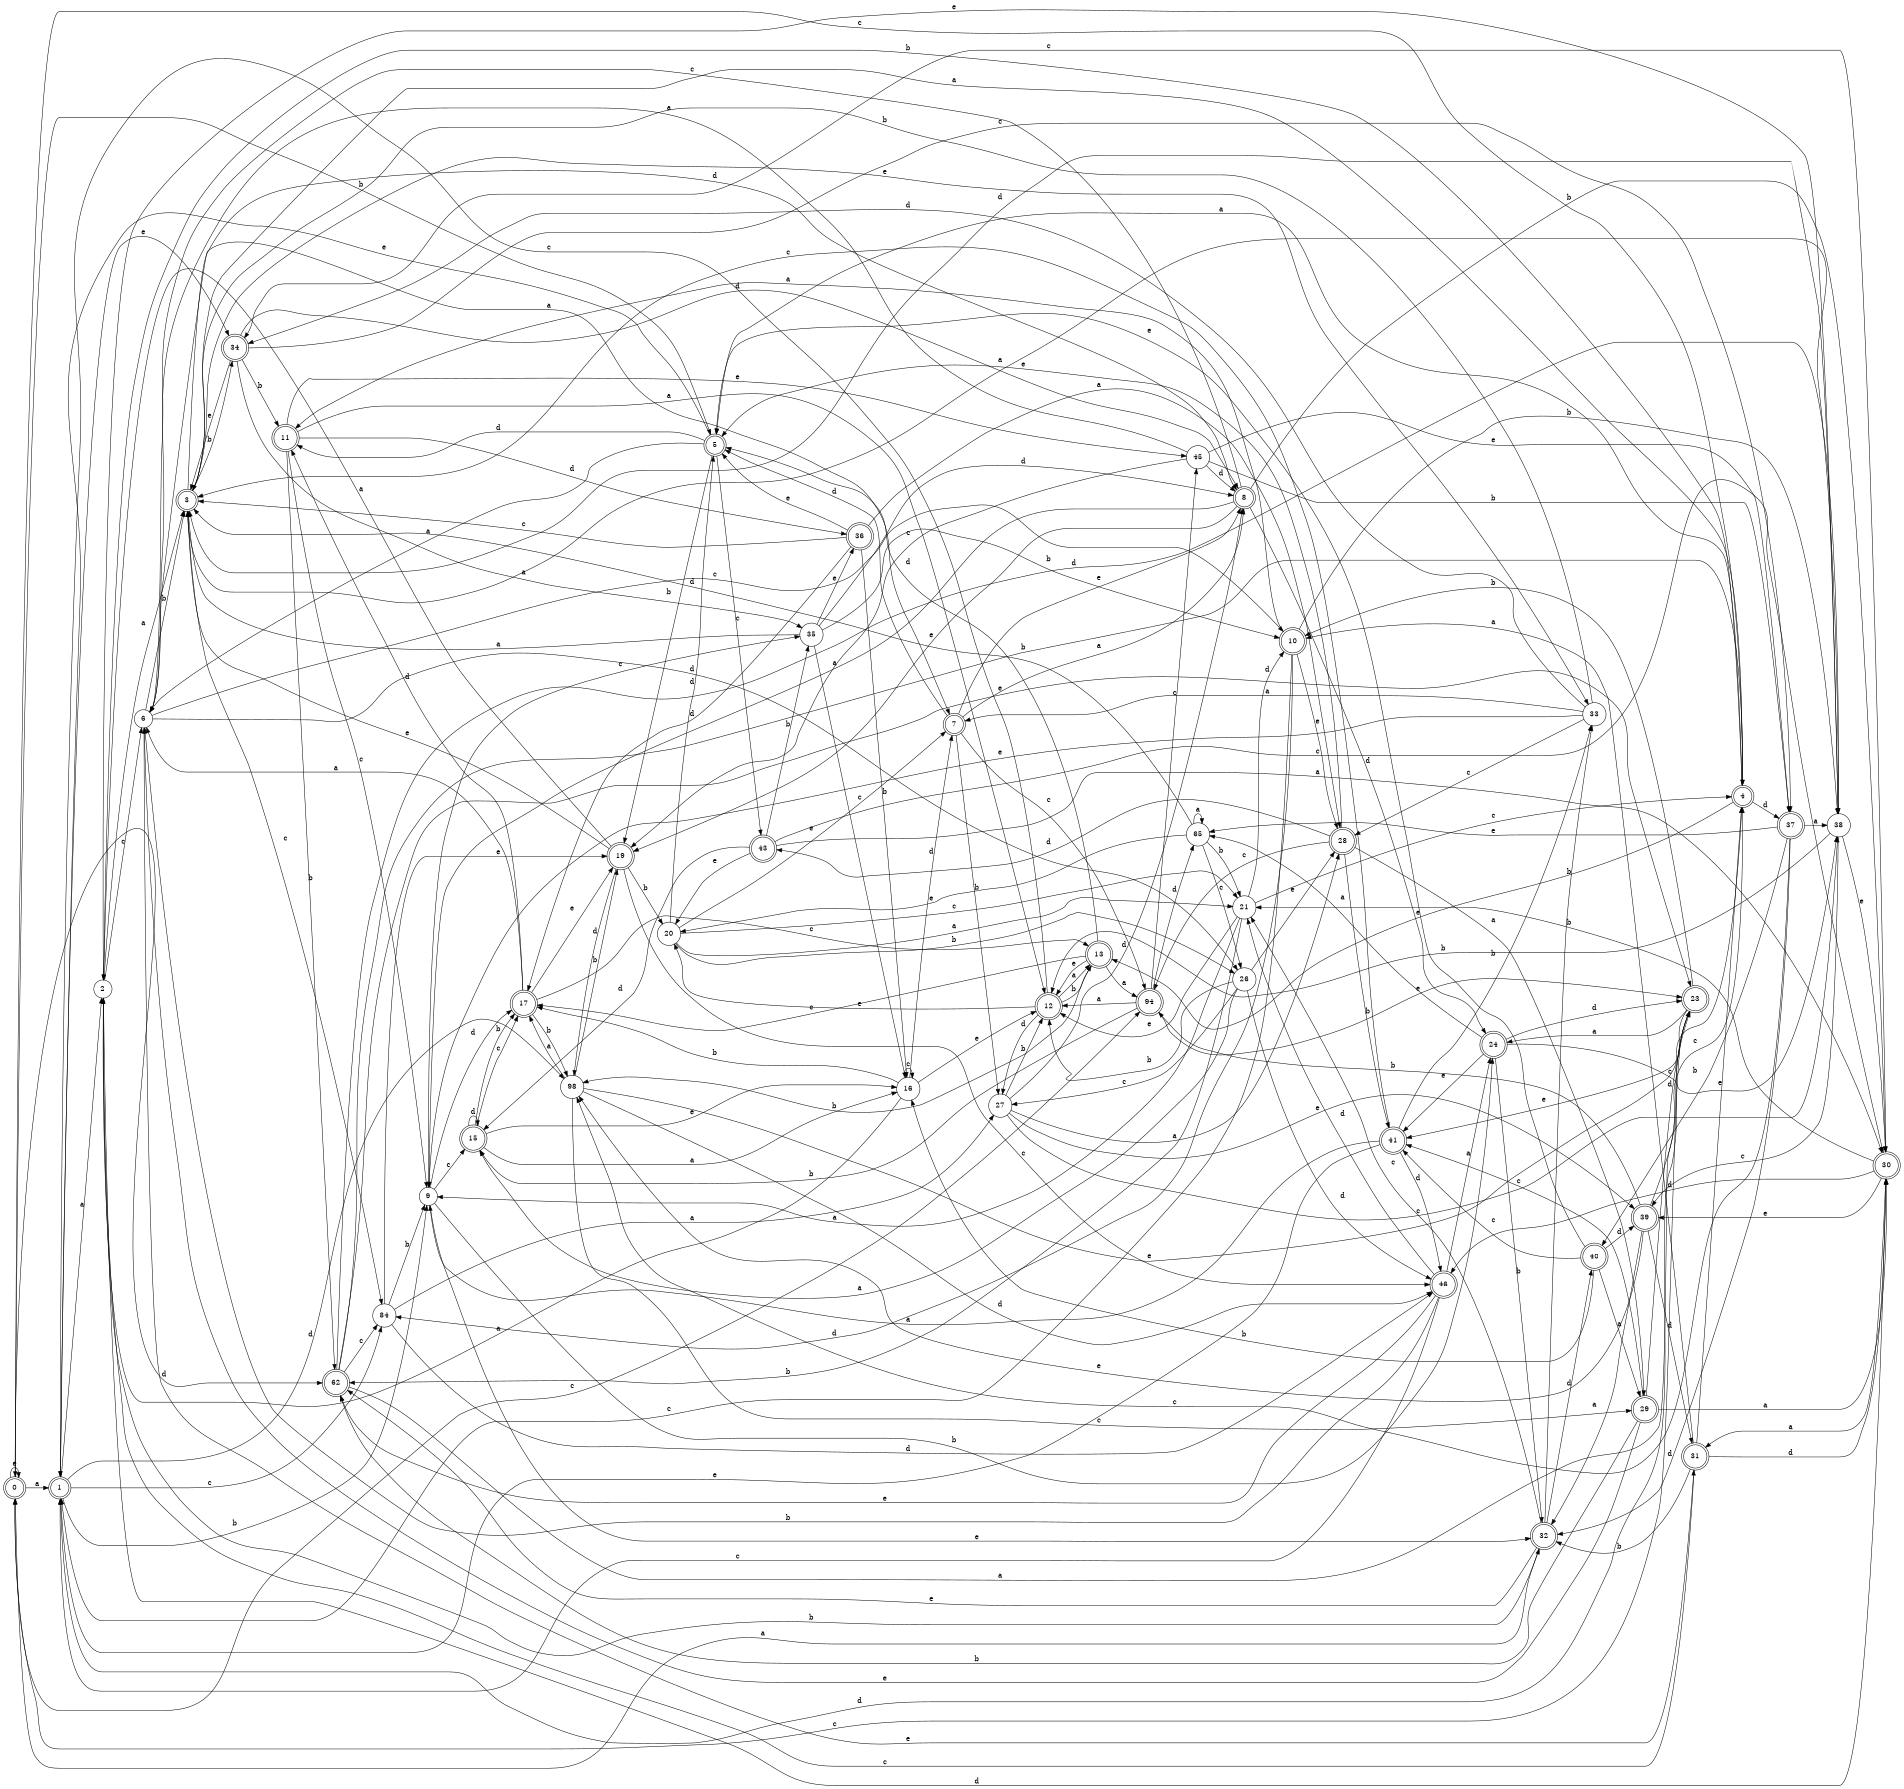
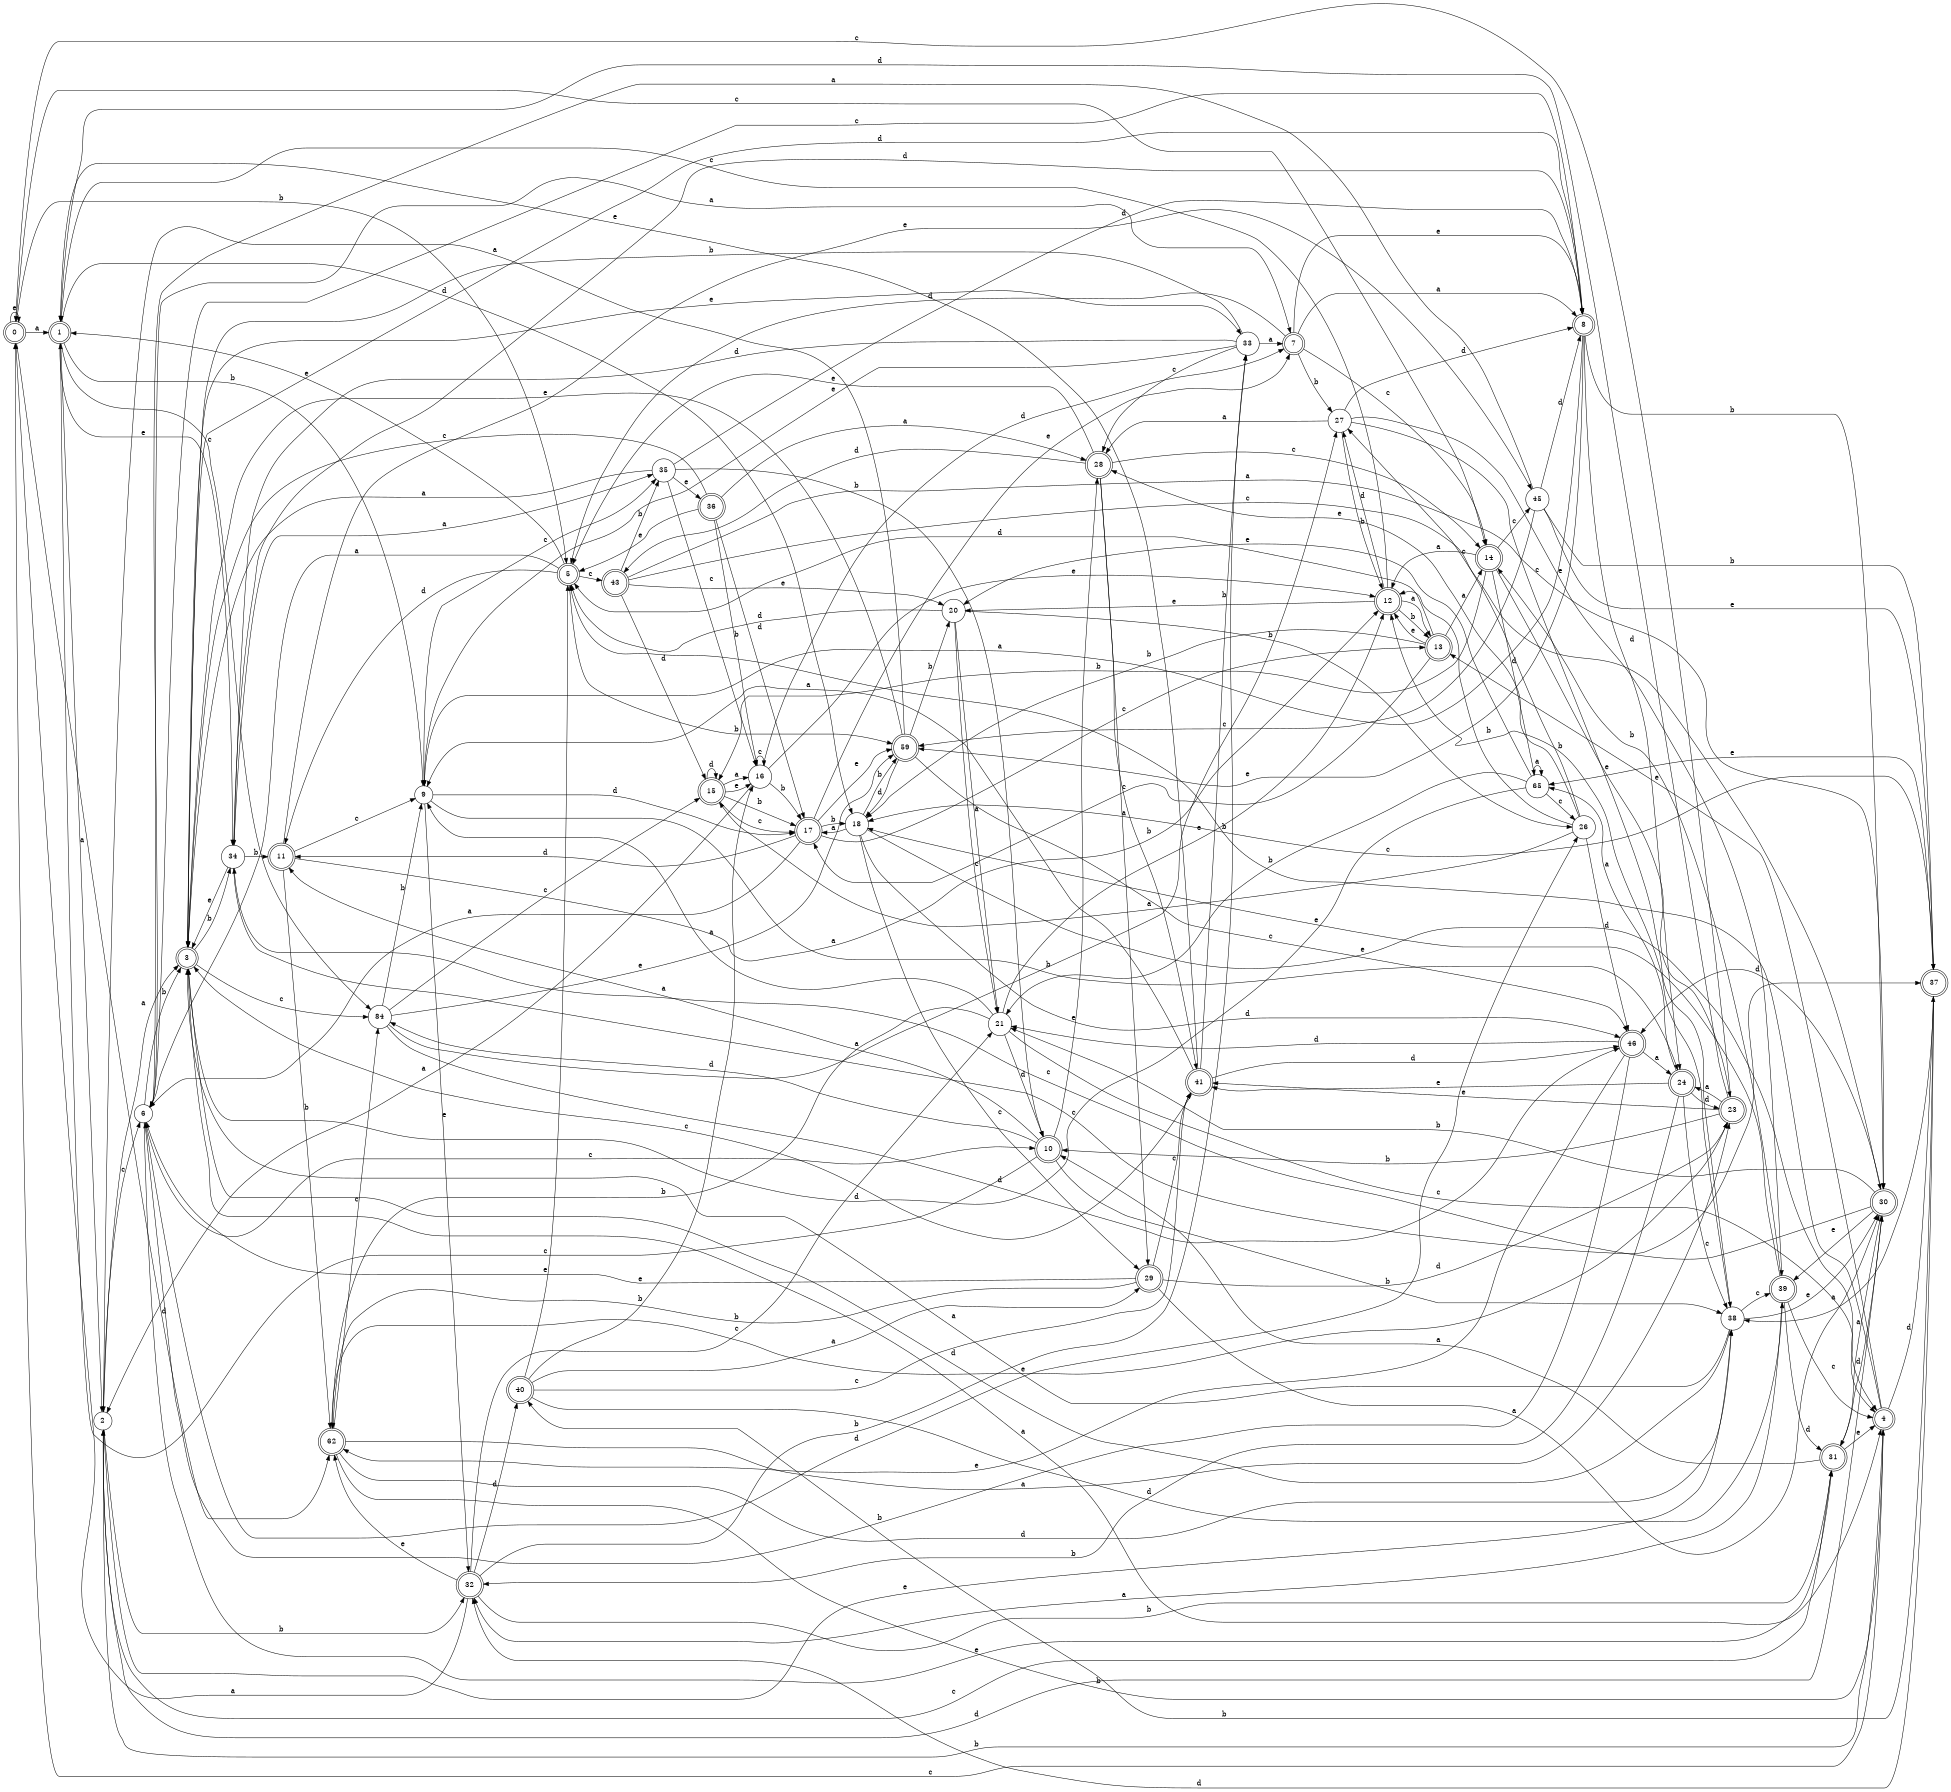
edge "4" -> "5": label "a" -> "b"
node "34": shape doublecircle -> circle
edge "11" -> "36": removed, label "d"
edge "20" -> "7": now "17" -> "7"
node "19": label "19" -> "59"
node "94": label "94" -> "14"
node "98": label "98" -> "18"
edge "9" -> "15": now "84" -> "15"
edge "31" -> "32": reversed
edge "46" -> "1": removed, label "c"
